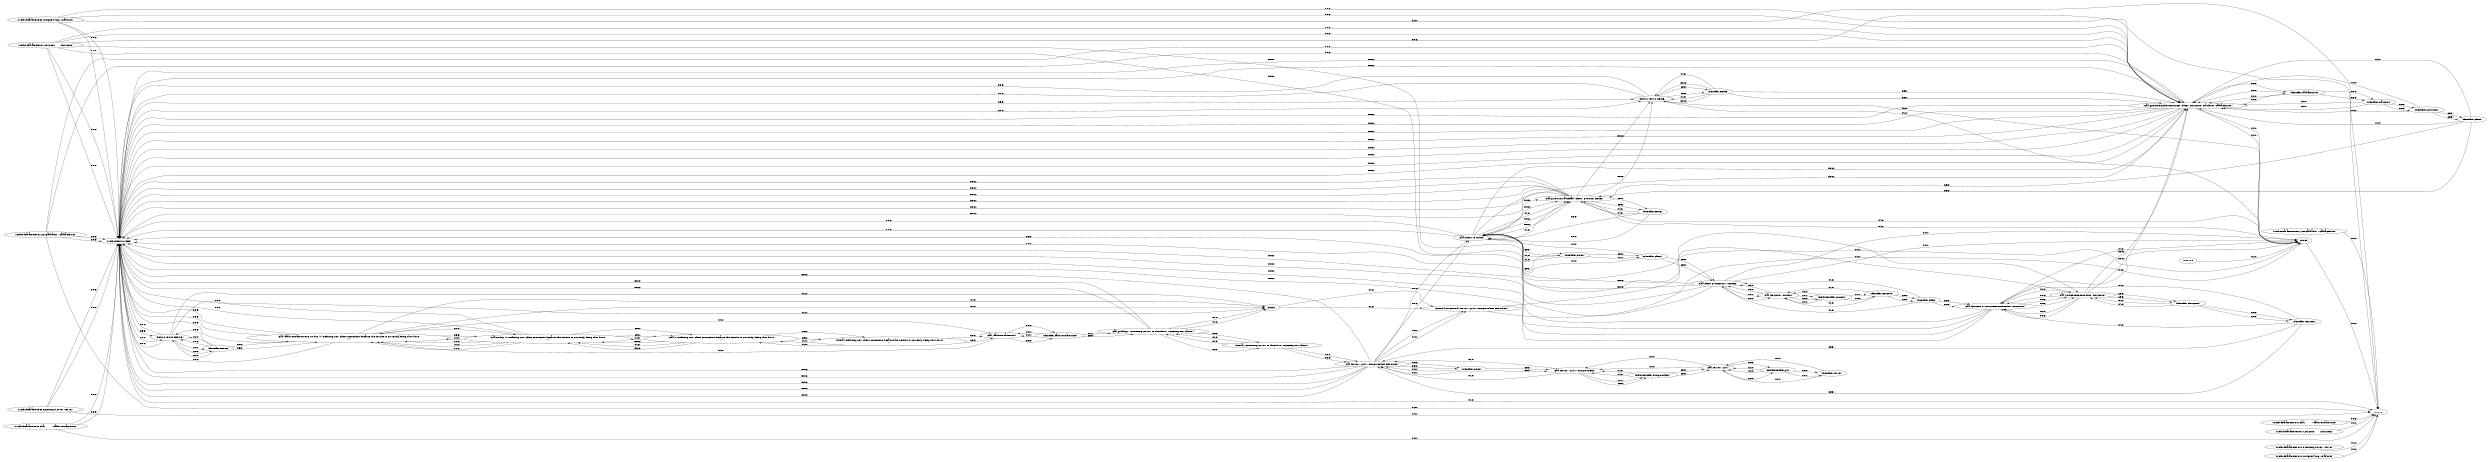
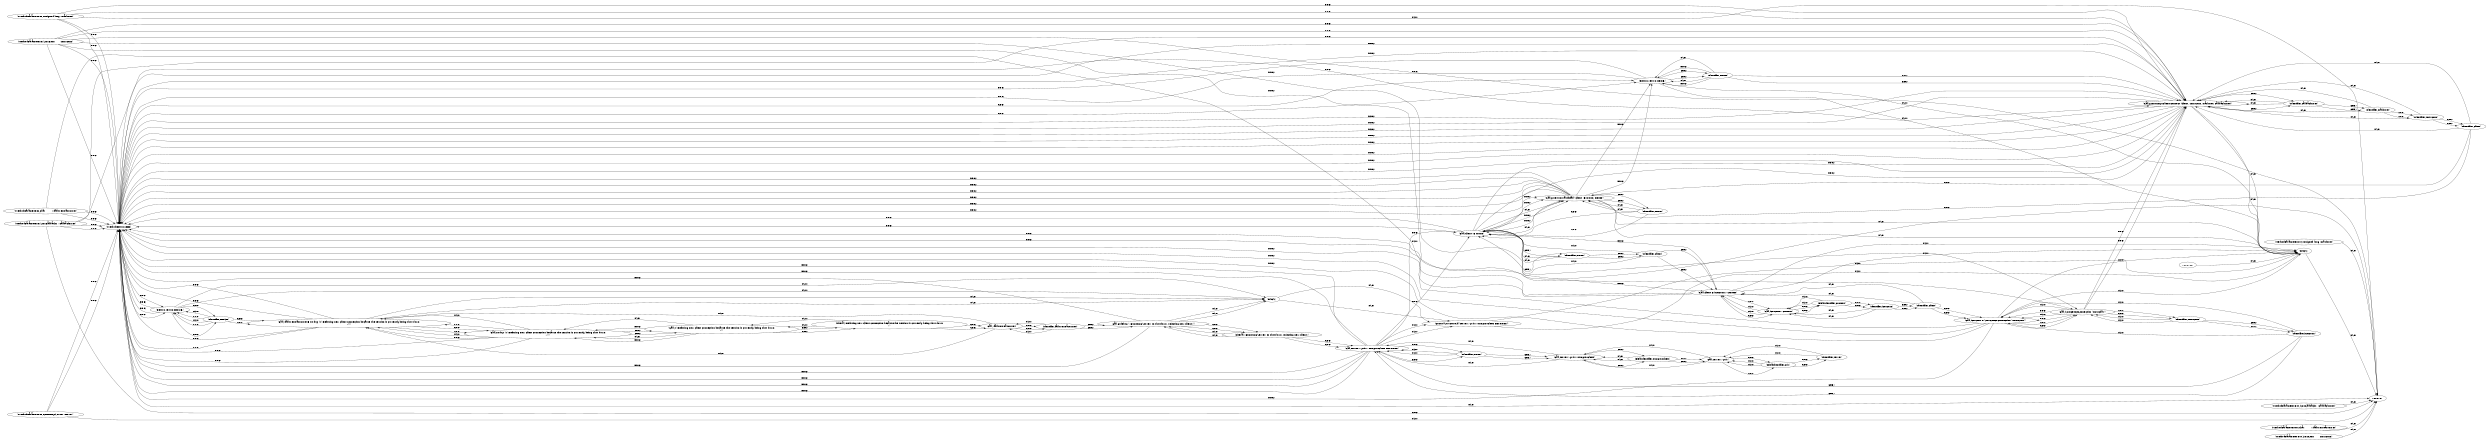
node "(Call,SmsGetIceConnection (sms_conn))": label "(Call,SmsGetIceConnection (sms_conn))" -> "(Call,SmsGetIceConnection (sms_char))"
edge "(MethodParameterIn,SmsCallbacks  *callbacks_ret)" -> "1000101": label "AST: " -> "CFG: "
edge "(MethodParameterOut,char         **failure_reason_ret)" -> "1000101": label "DDG: " -> "AST: "
node "(MethodParameterOut,GsmXsmpServer *server)": removed
